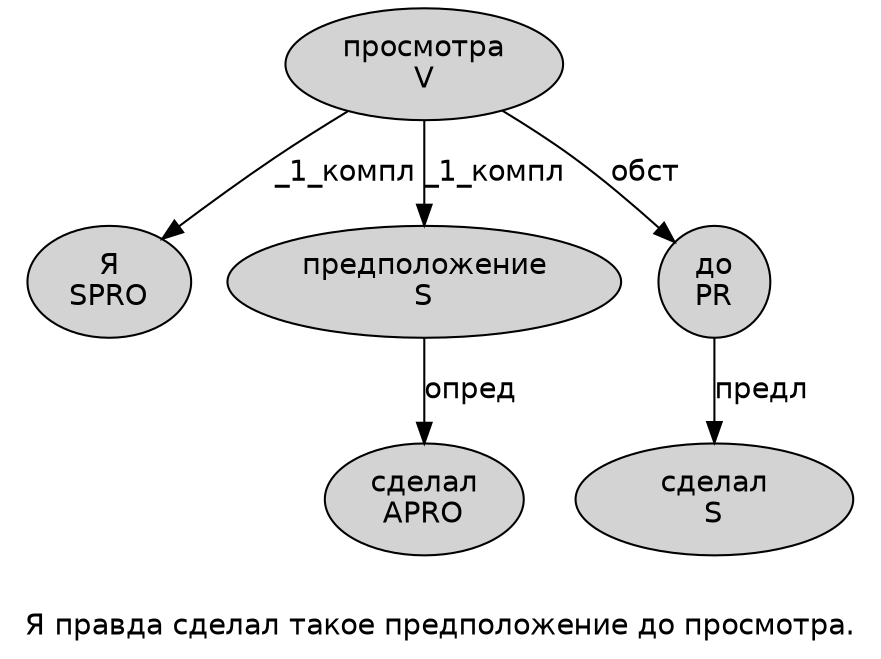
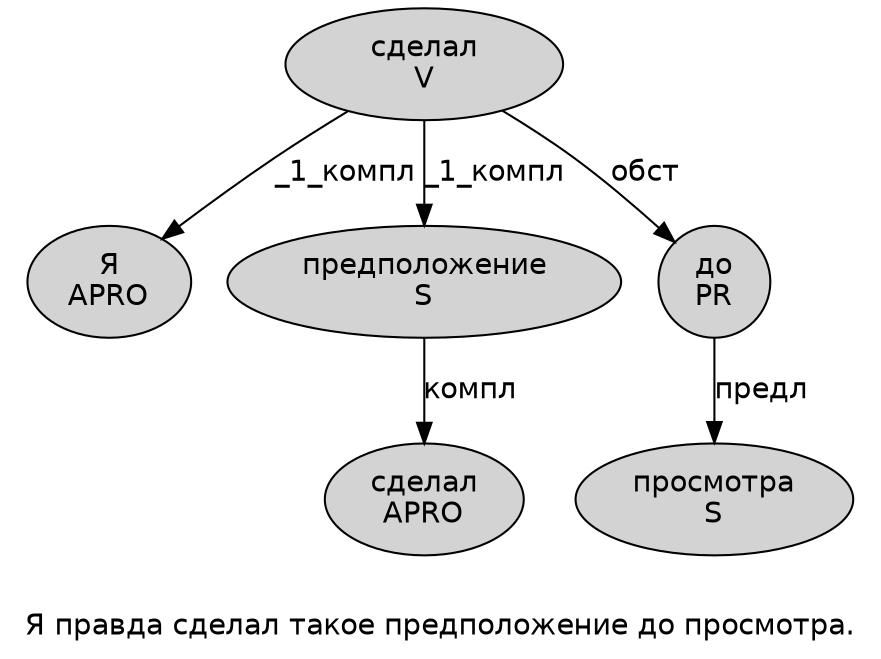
node "просмотра V": label "просмотра V" -> "сделал V"
node "Я SPRO": label "Я SPRO" -> "Я APRO"
edge "предположение S" -> "сделал APRO": label "опред" -> "компл"
node "сделал S": label "сделал S" -> "просмотра S"
